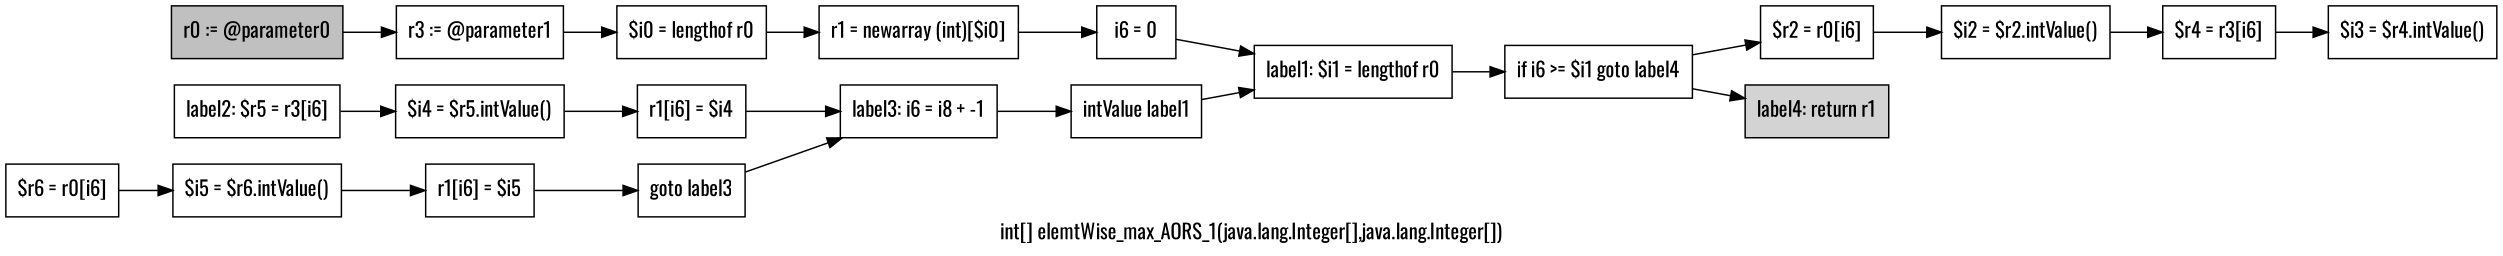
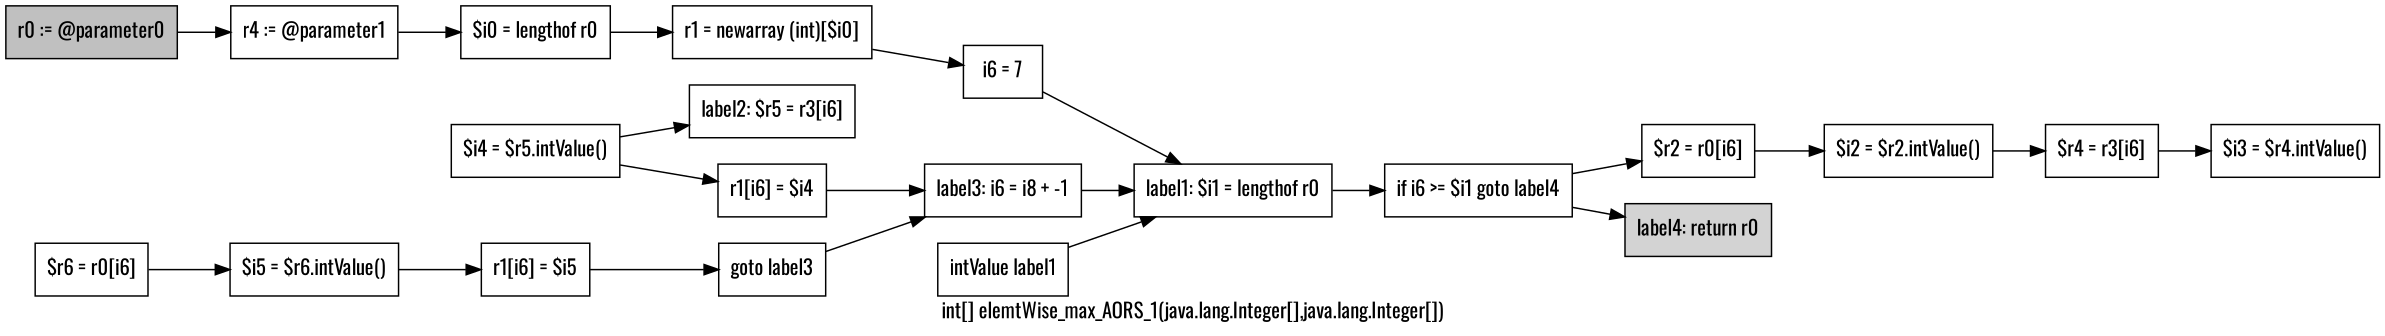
node "r3 := @parameter1": label "r3 := @parameter1" -> "r4 := @parameter1"
node "i6 = 0": label "i6 = 0" -> "i6 = 7"
edge "label2: $r5 = r3[i6]" -> "$i4 = $r5.intValue()": reversed
edge "label3: i6 = i8 + -1" -> "intValue label1": now "label3: i6 = i8 + -1" -> "label1: $i1 = lengthof r0"
node "label4: return r1": label "label4: return r1" -> "label4: return r0"
